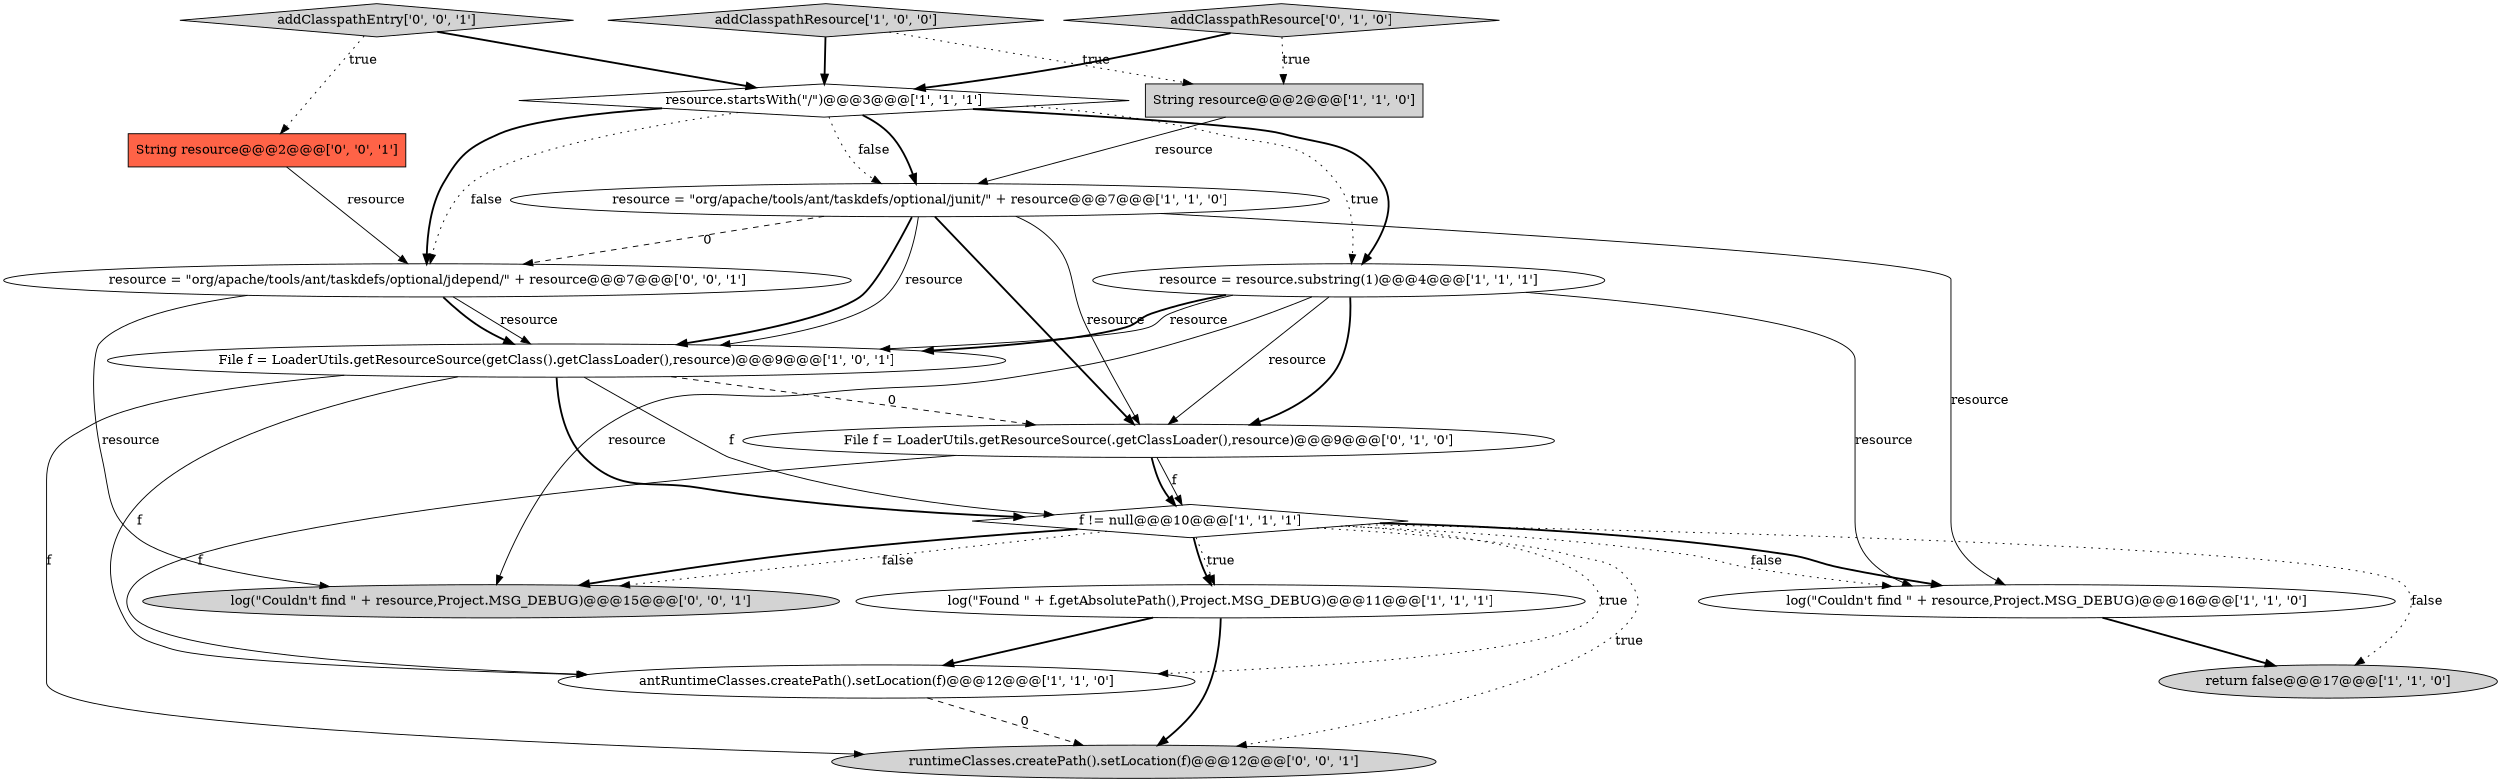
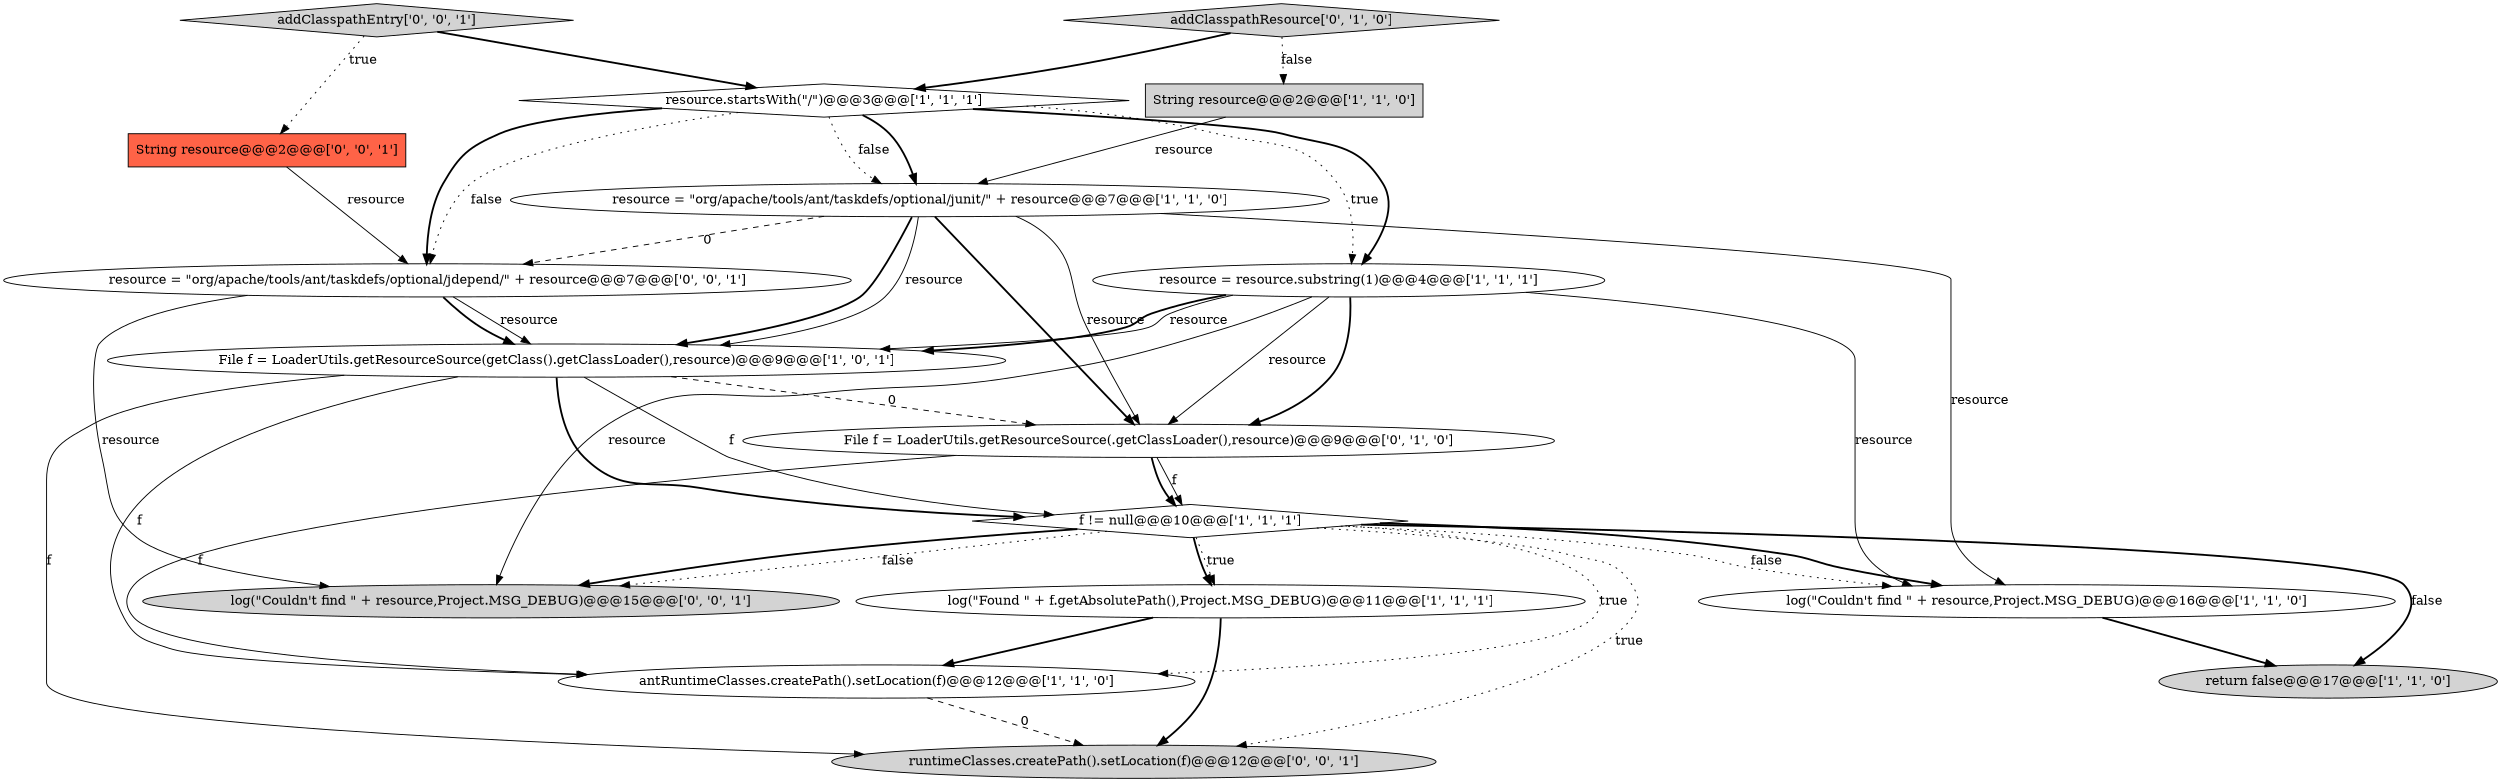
node "addClasspathResource['1', '0', '0']": removed
edge "addClasspathResource['0', '1', '0']" -> "String resource@@@2@@@['1', '1', '0']": label "true" -> "false"
edge "f != null@@@10@@@['1', '1', '1']" -> "return false@@@17@@@['1', '1', '0']": style dotted -> bold
